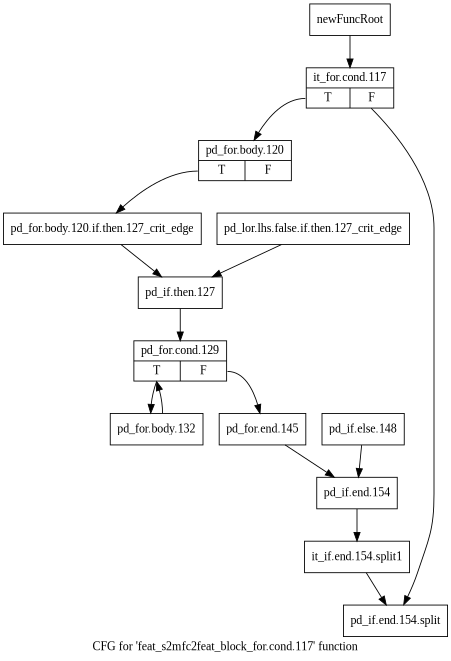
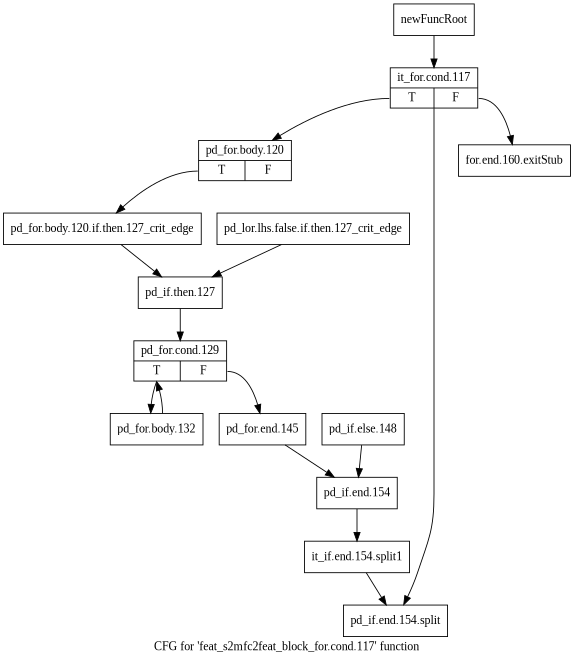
node "for.end.160.exitStub": added
